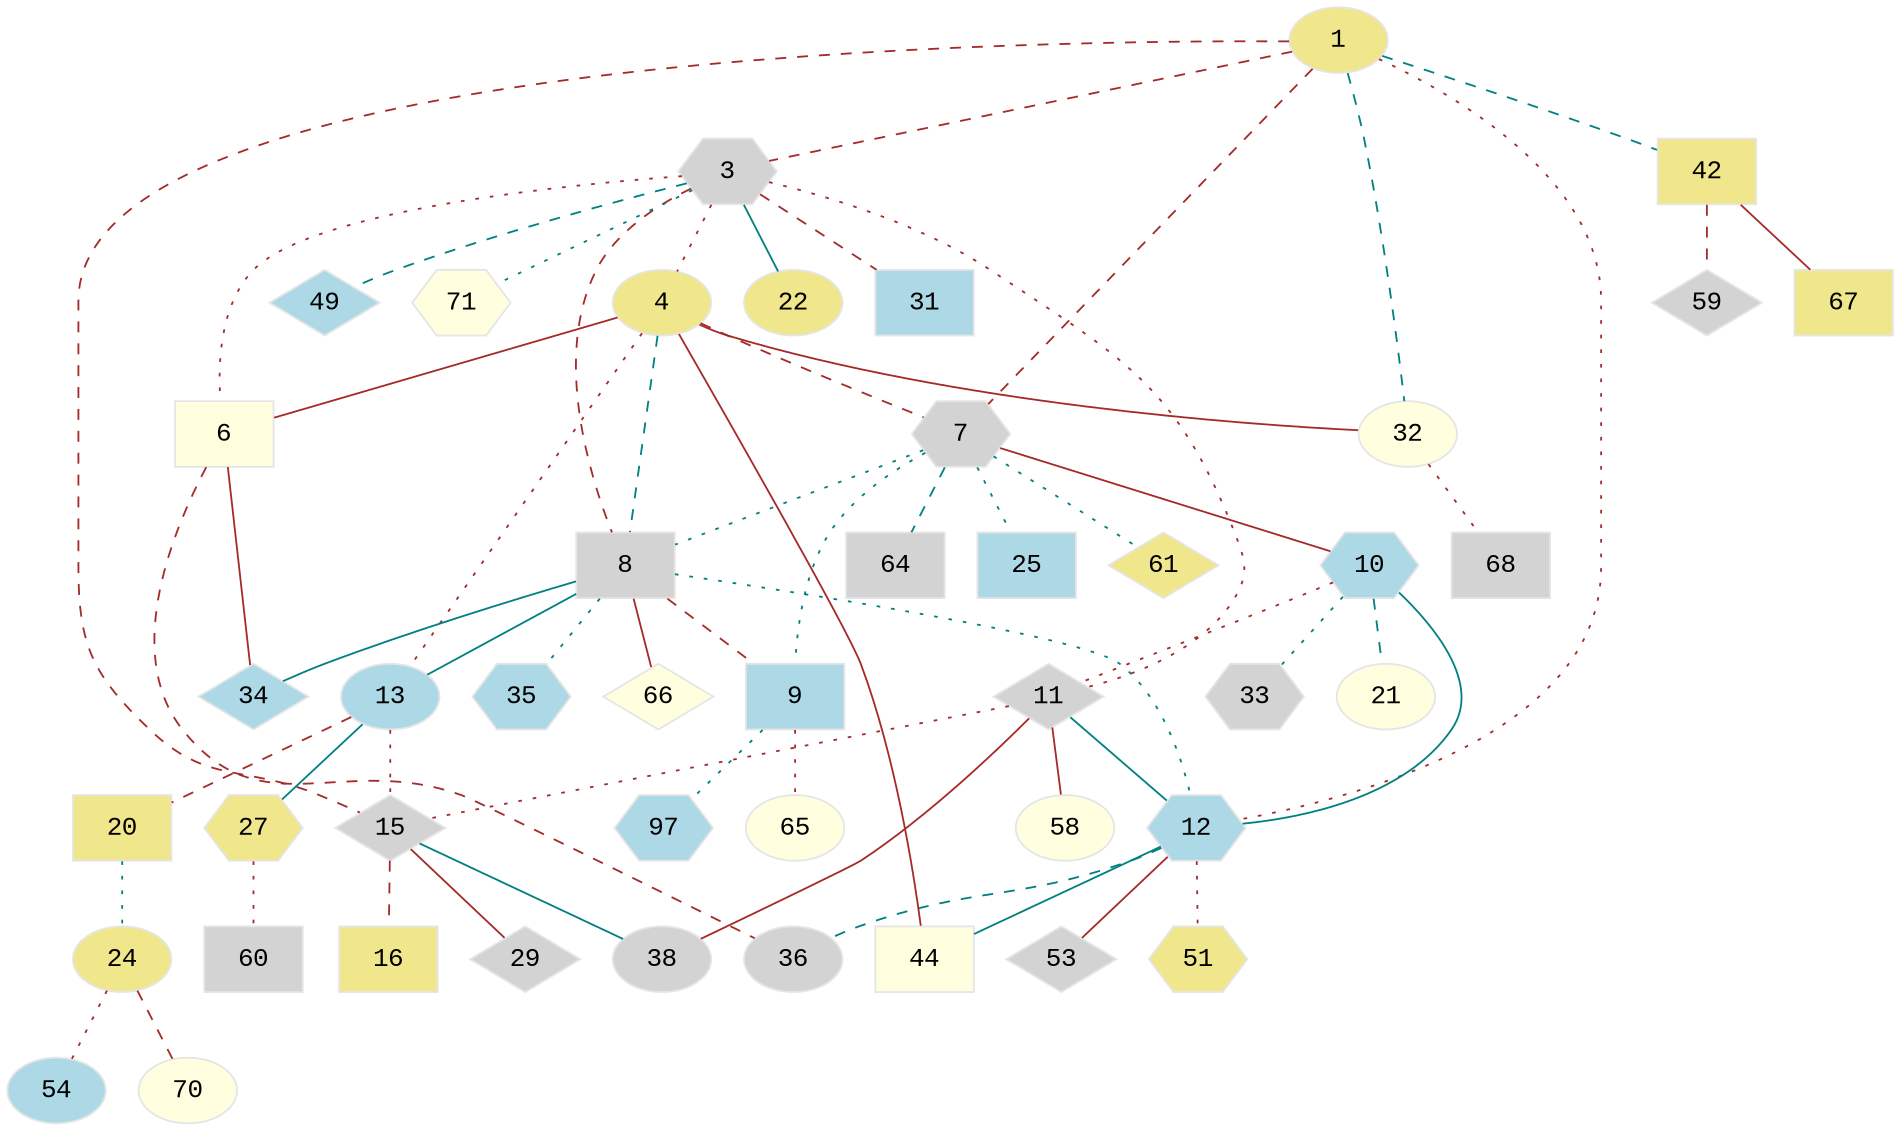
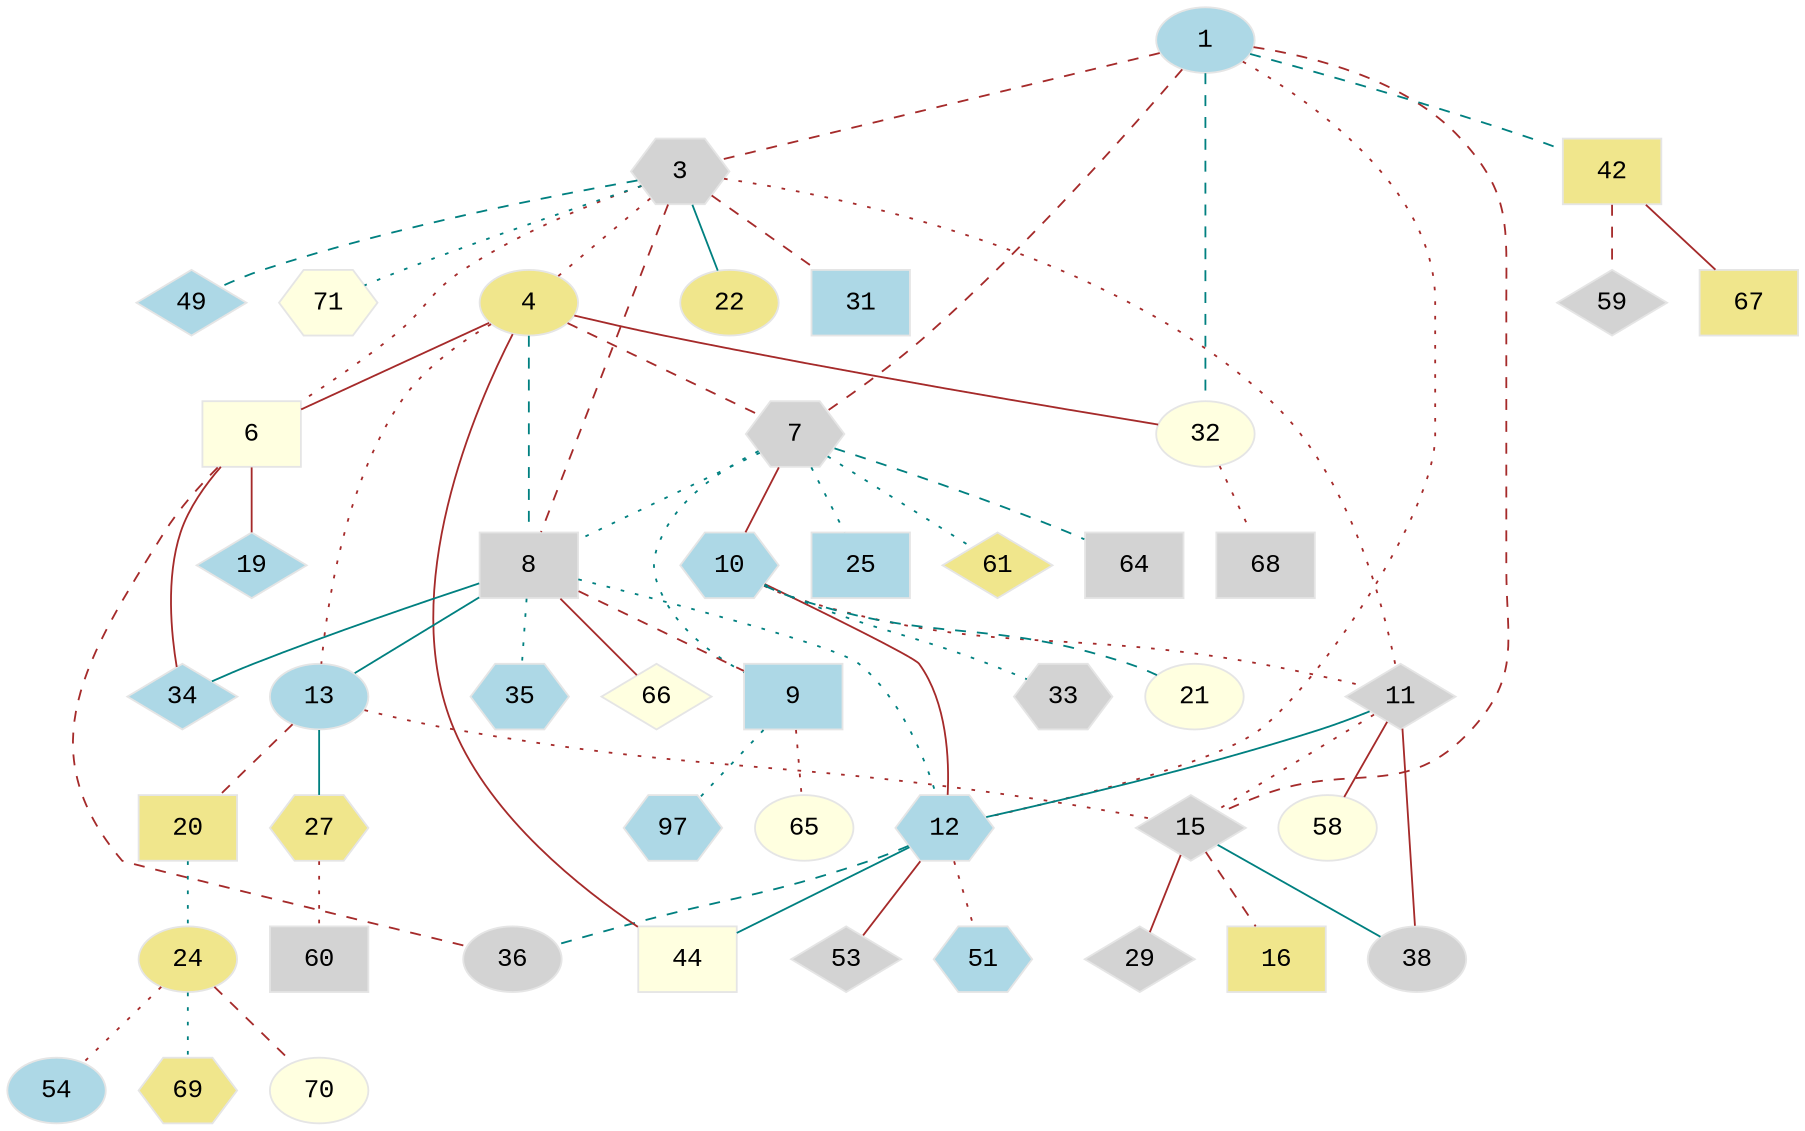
node "1": fillcolor khaki -> lightblue
node "19": added
edge "10" -- "12": color teal -> brown
node "51": fillcolor khaki -> lightblue
node "69": added
